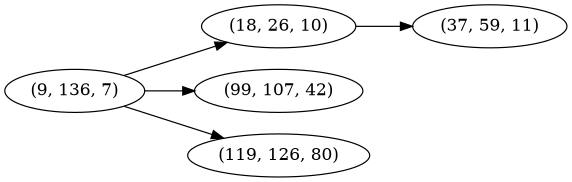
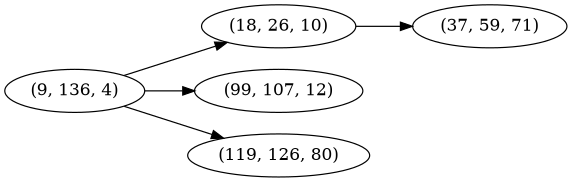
node "(37, 59, 11)": label "(37, 59, 11)" -> "(37, 59, 71)"
node "(9, 136, 7)": label "(9, 136, 7)" -> "(9, 136, 4)"
node "(99, 107, 42)": label "(99, 107, 42)" -> "(99, 107, 12)"
